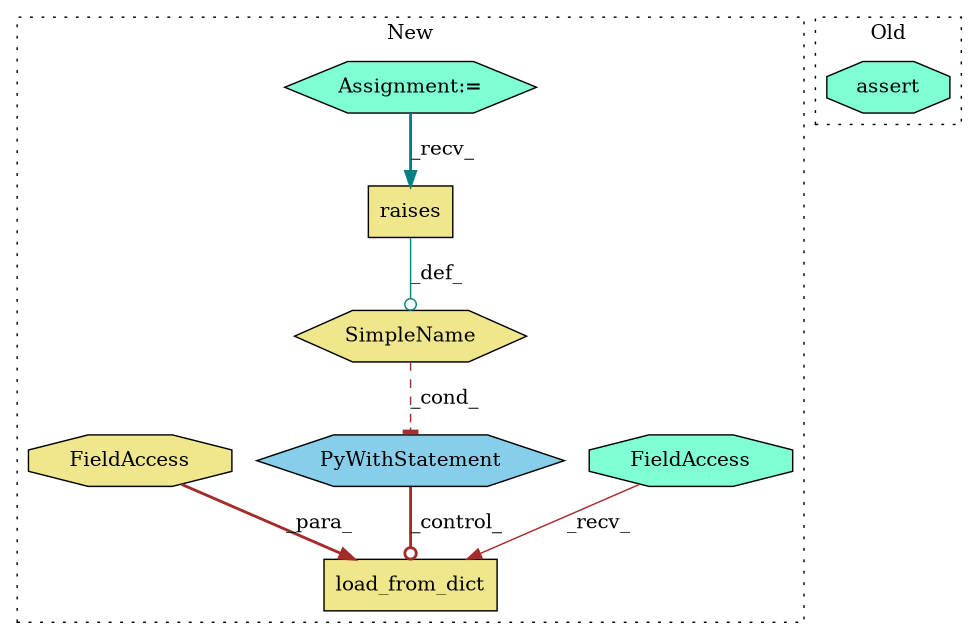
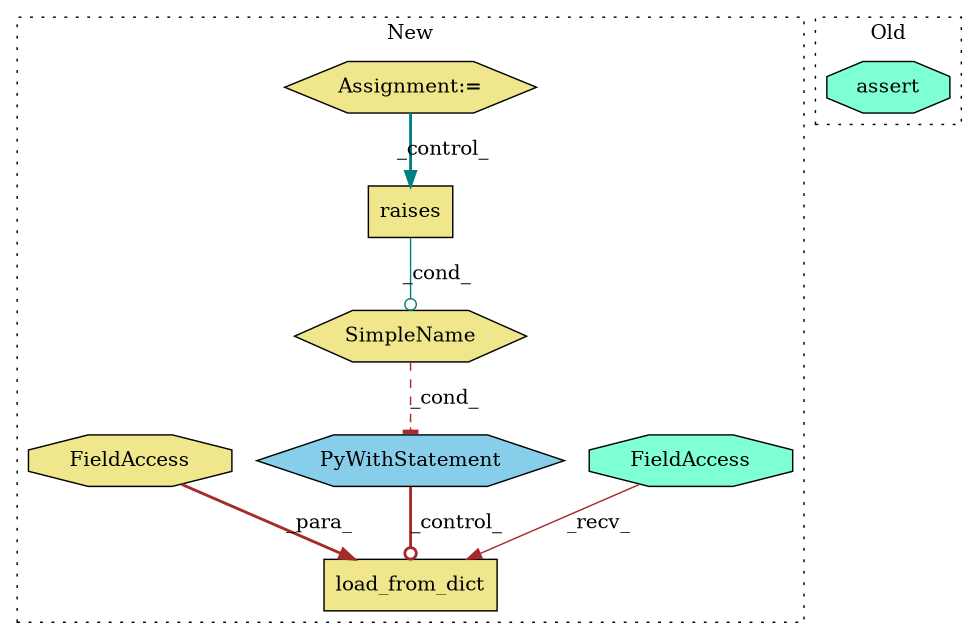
node "Assignment:=": fillcolor aquamarine -> khaki
edge "Assignment:=" -> "raises": label "_recv_" -> "_control_"
edge "raises" -> "SimpleName": label "_def_" -> "_cond_"
